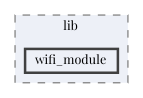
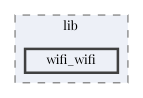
node "wifi_module": label "wifi_module" -> "wifi_wifi"
